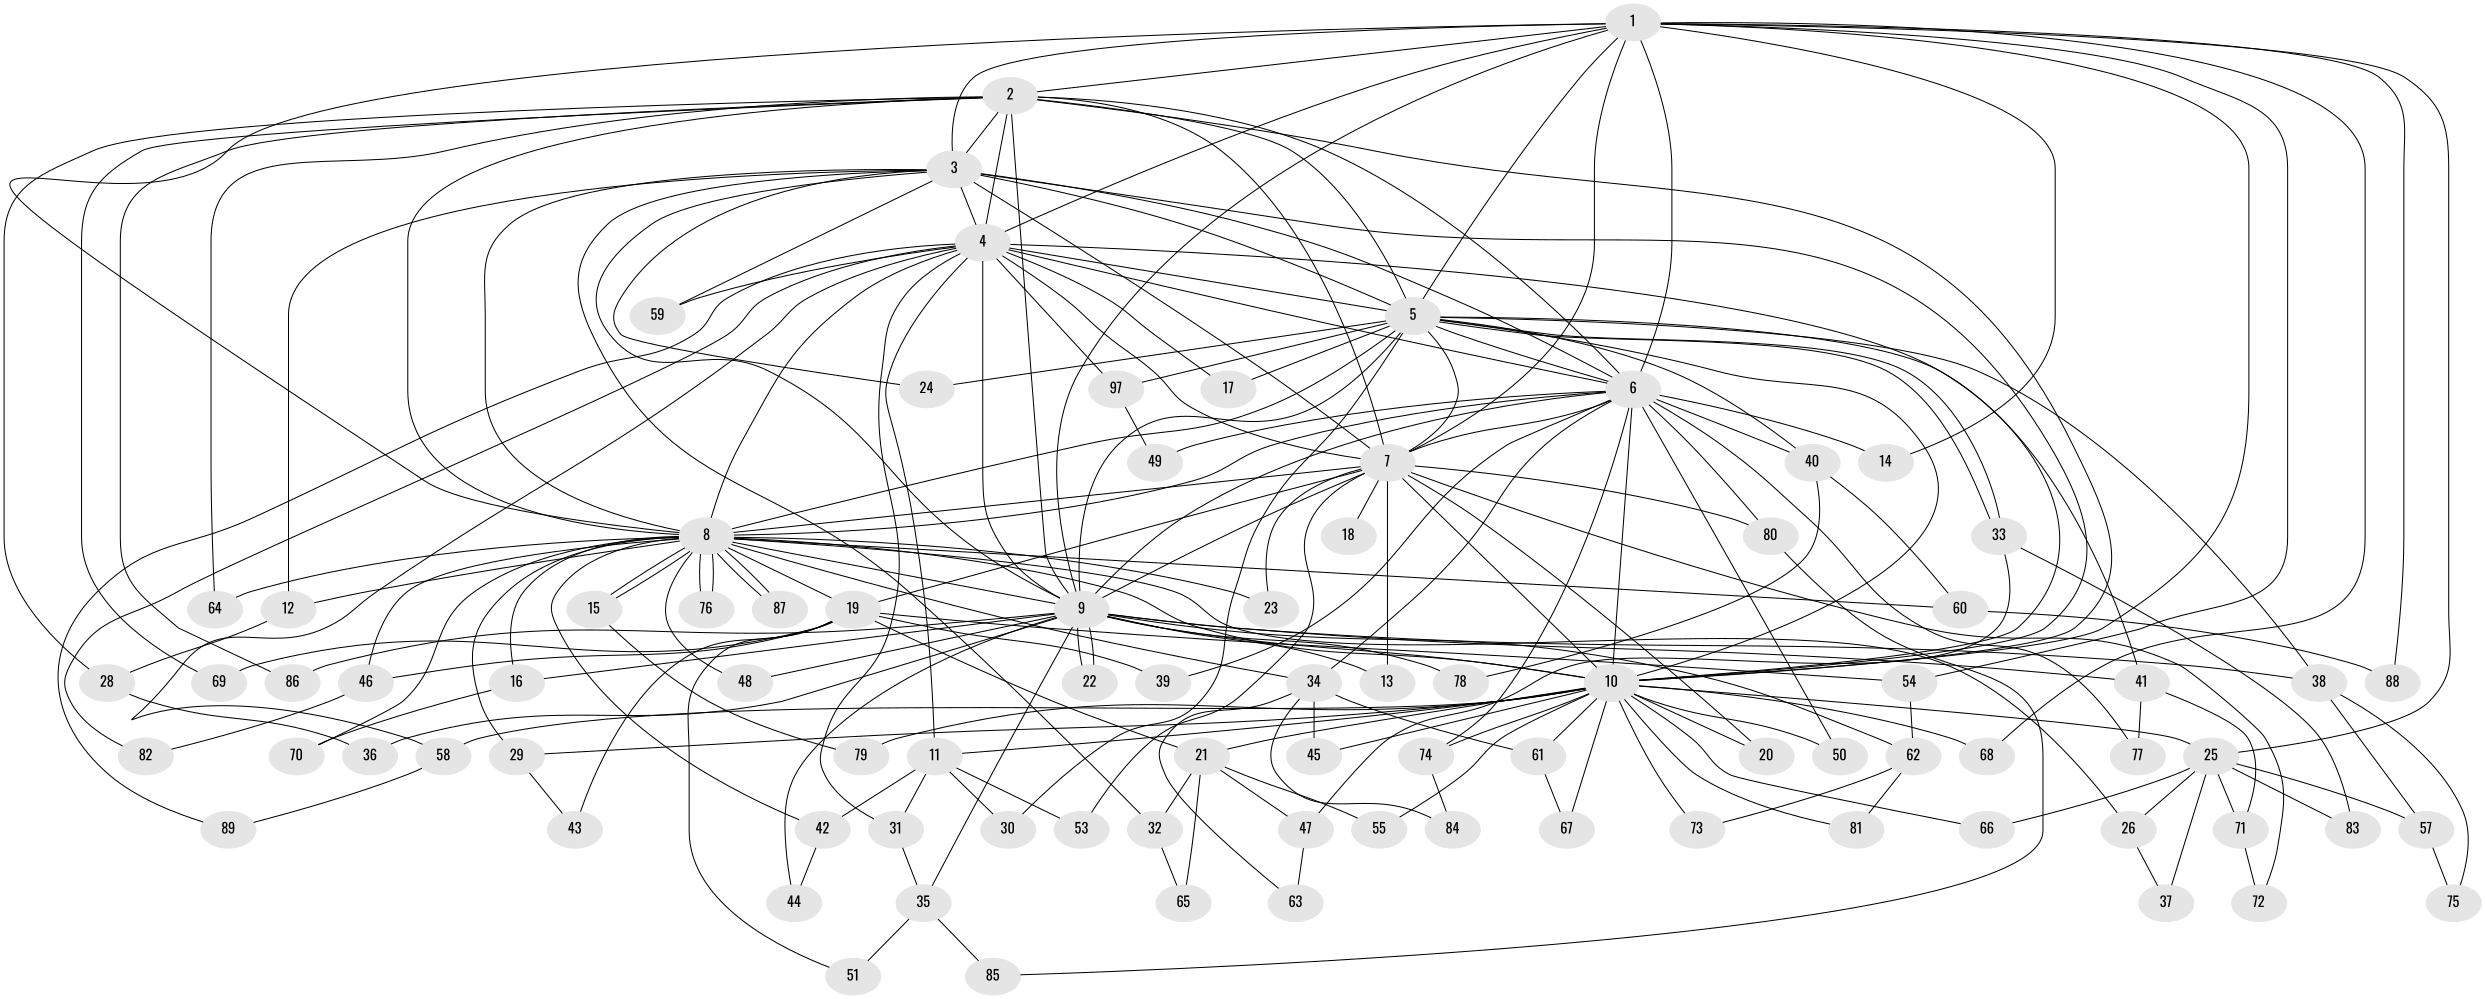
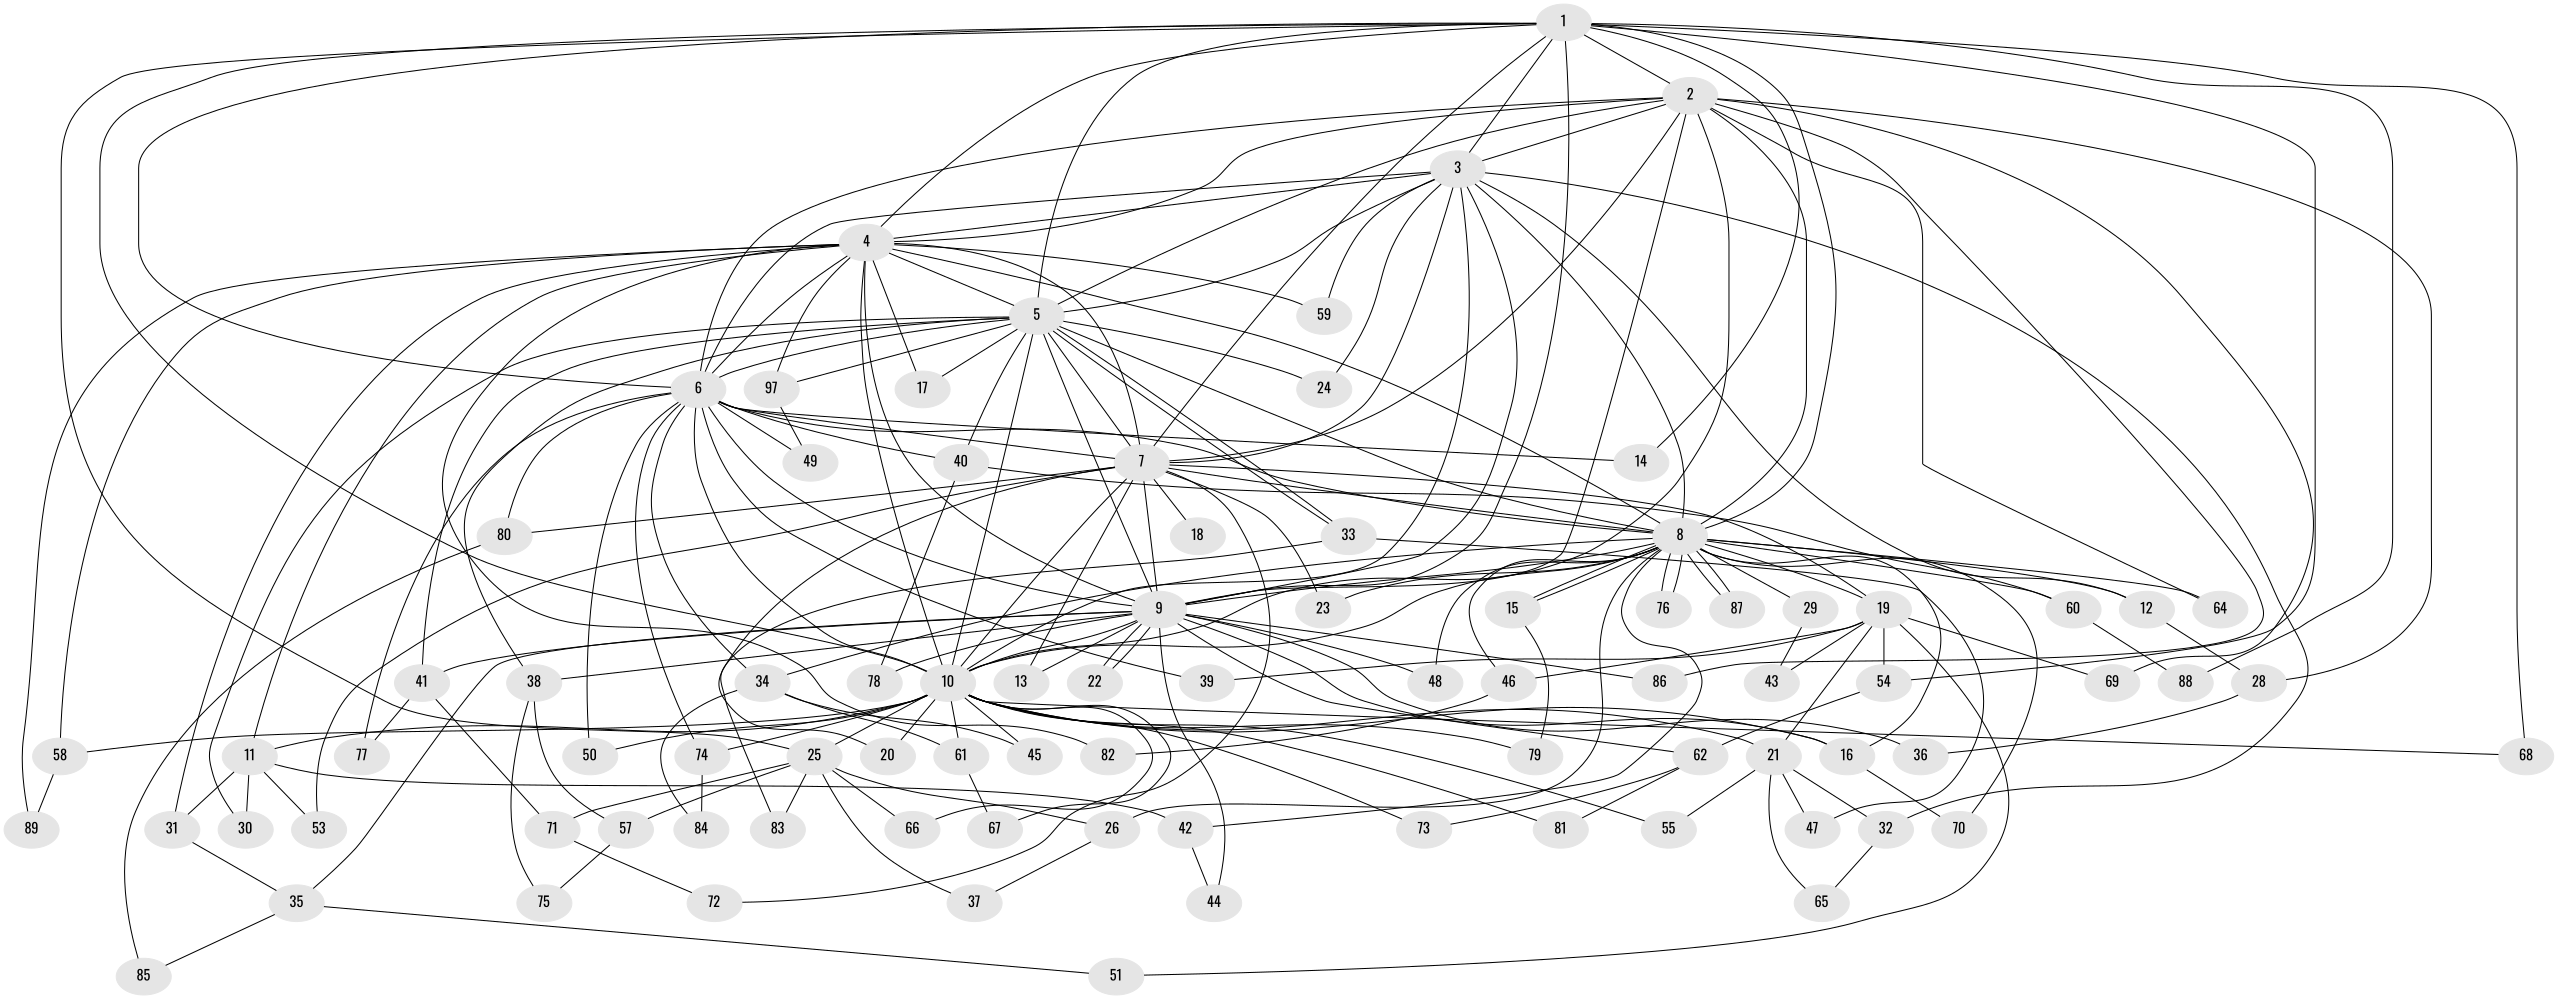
edge "10" -- "29": now "10" -- "16"
node "63": removed
